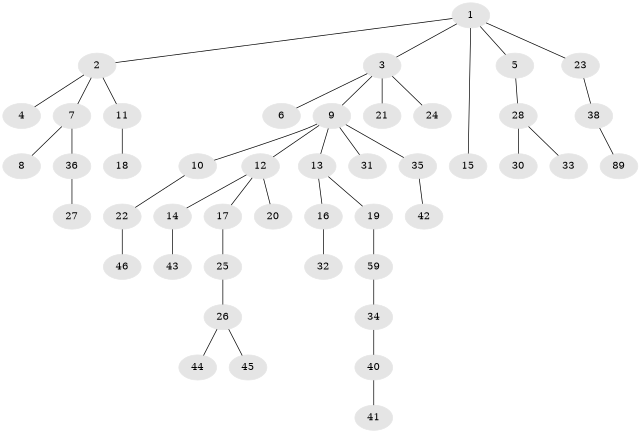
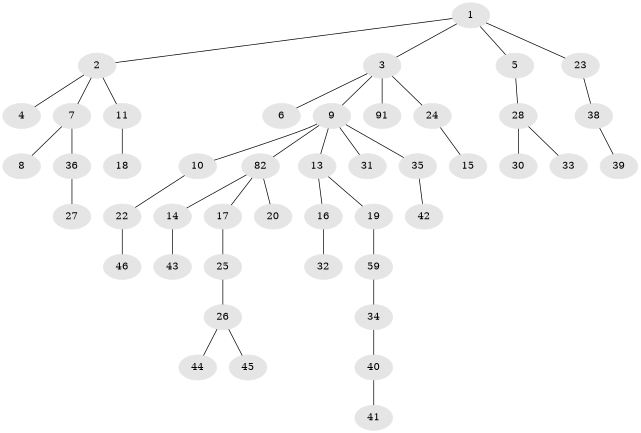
edge "1" -- "15": now "24" -- "15"
node "21": label "21" -> "91"
node "12": label "12" -> "82"
node "89": label "89" -> "39"
